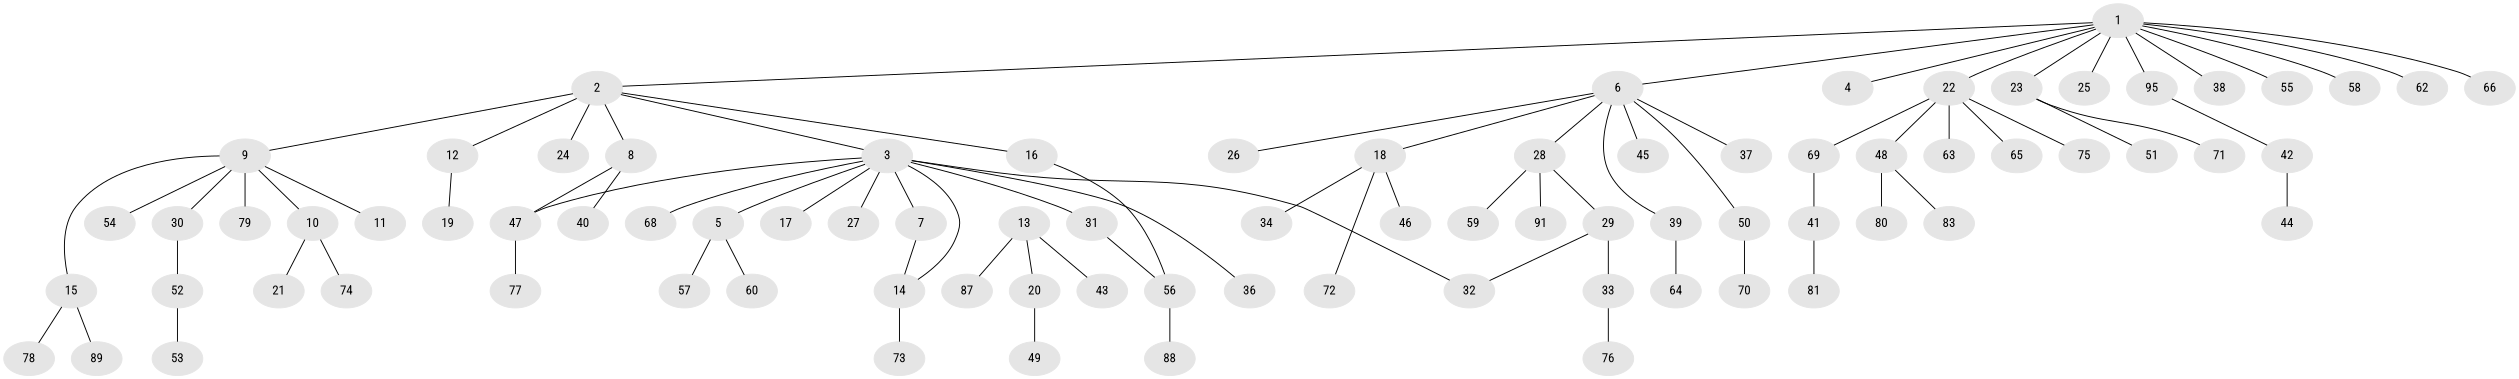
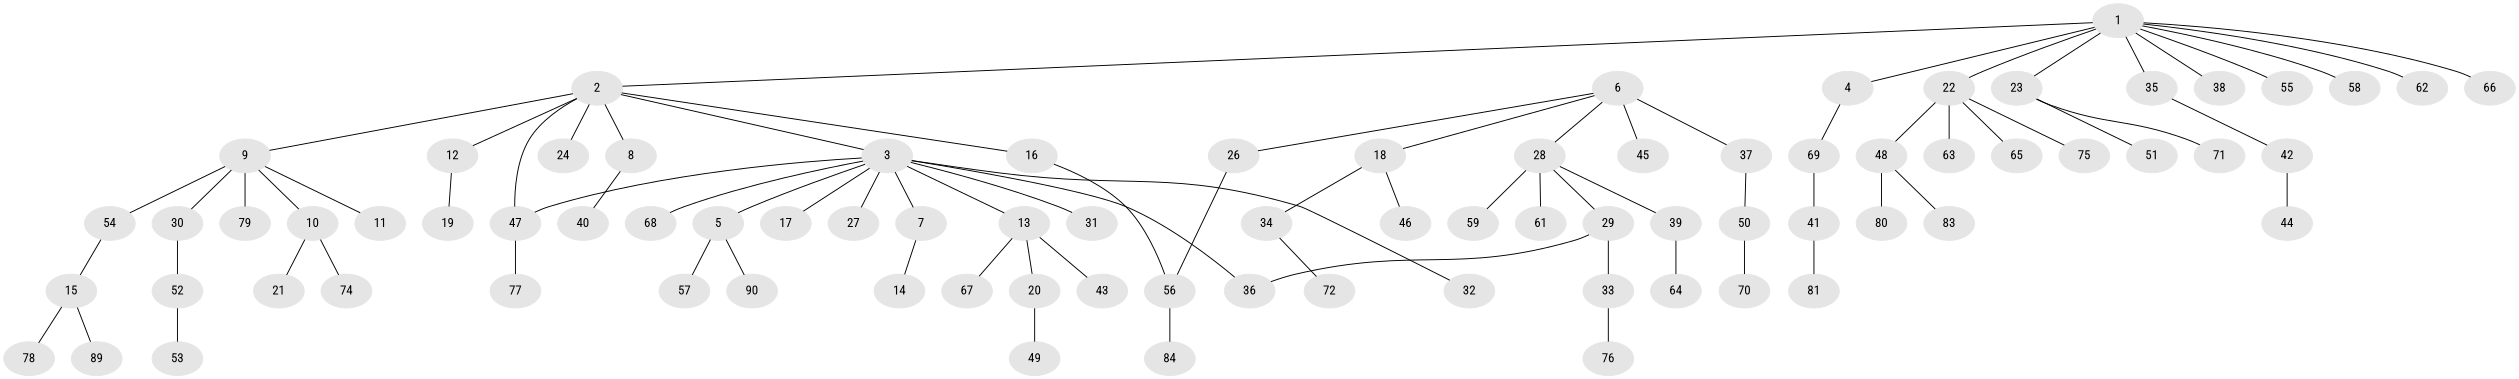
edge "1" -- "6": removed
node "25": removed
node "95": label "95" -> "35"
edge "22" -- "69": now "4" -- "69"
edge "6" -- "50": now "37" -- "50"
edge "6" -- "39": now "28" -- "39"
edge "9" -- "15": now "54" -- "15"
edge "8" -- "47": now "2" -- "47"
edge "3" -- "14": now "3" -- "13"
edge "18" -- "72": now "34" -- "72"
node "91": label "91" -> "61"
edge "31" -- "56": now "26" -- "56"
edge "29" -- "32": now "29" -- "36"
node "60": label "60" -> "90"
node "87": label "87" -> "67"
node "73": removed
node "88": label "88" -> "84"
